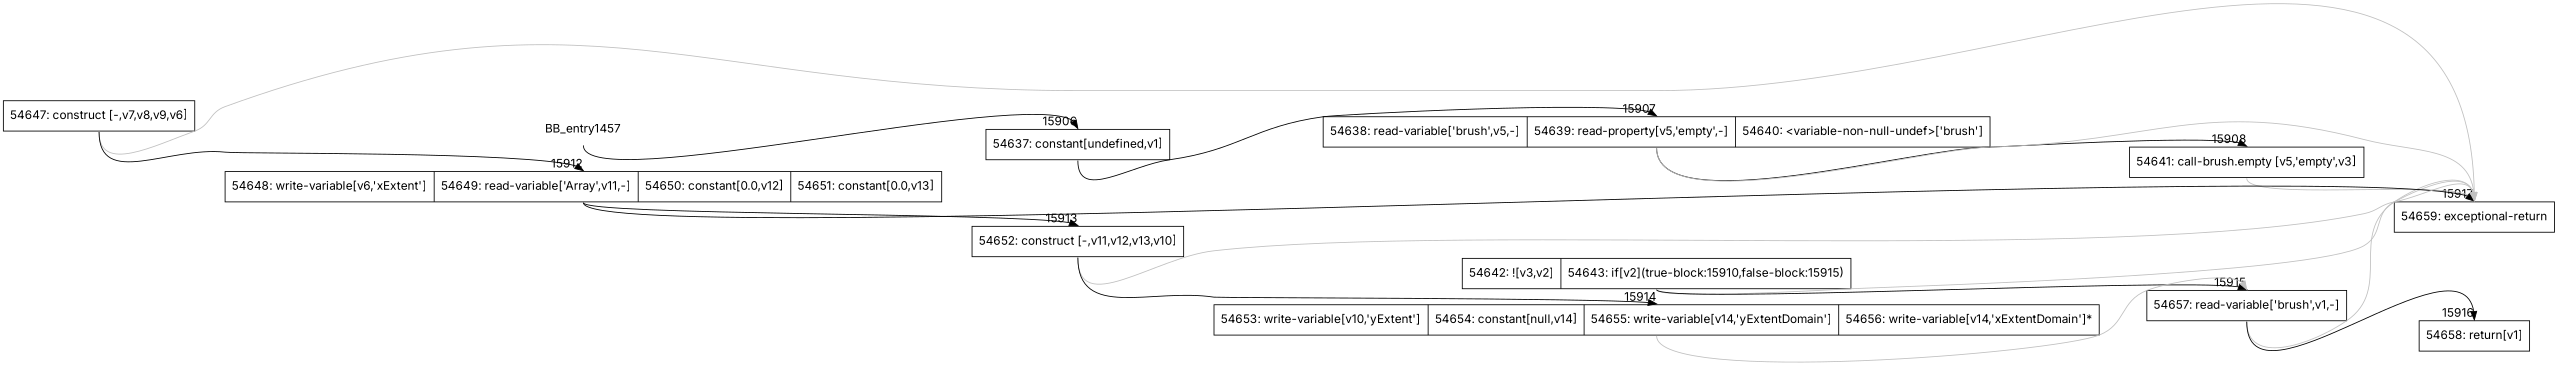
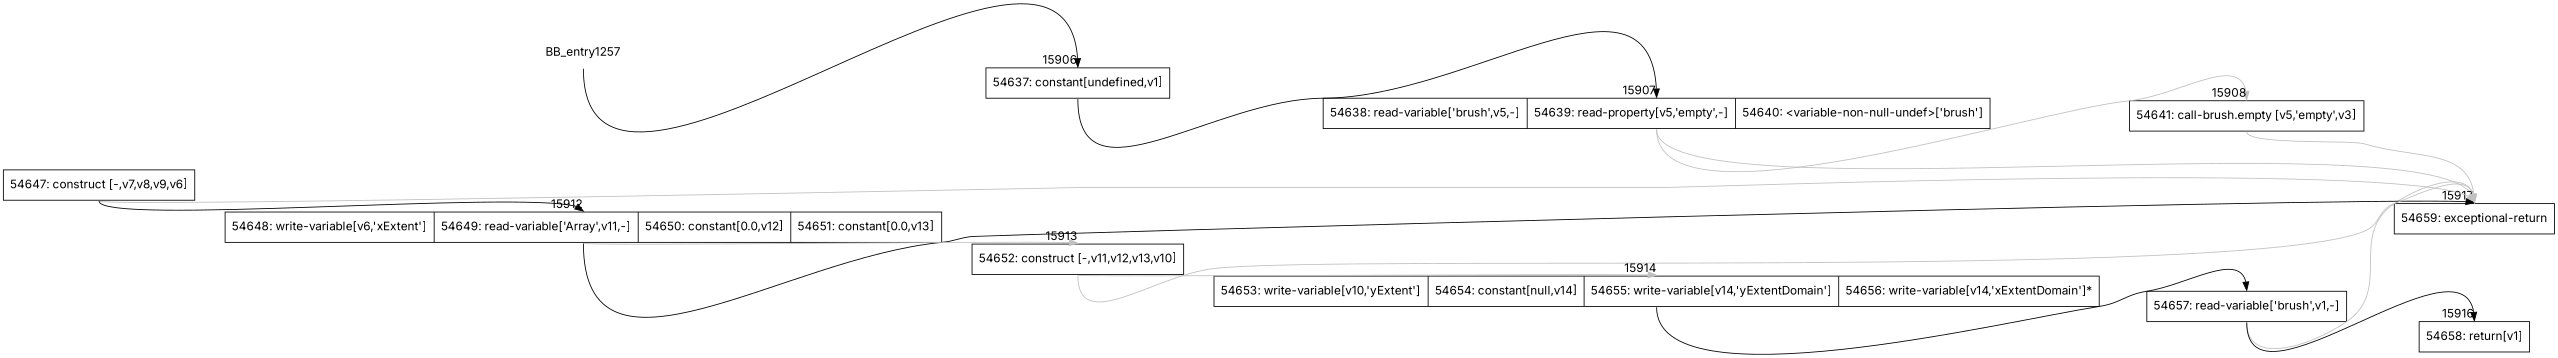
node "BB_entry1457": label "BB_entry1457" -> "BB_entry1257"
edge "54638: read-variable['brush',v5,-]" -> "54641: call-brush.empty [v5,'empty',v3]": color black -> gray
edge "54648: write-variable[v6,'xExtent']" -> "54652: construct [-,v11,v12,v13,v10]": color black -> gray
node "54642: ![v3,v2]": removed
edge "54652: construct [-,v11,v12,v13,v10]" -> "54653: write-variable[v10,'yExtent']": color black -> gray
edge "54653: write-variable[v10,'yExtent']" -> "54657: read-variable['brush',v1,-]": color gray -> black
